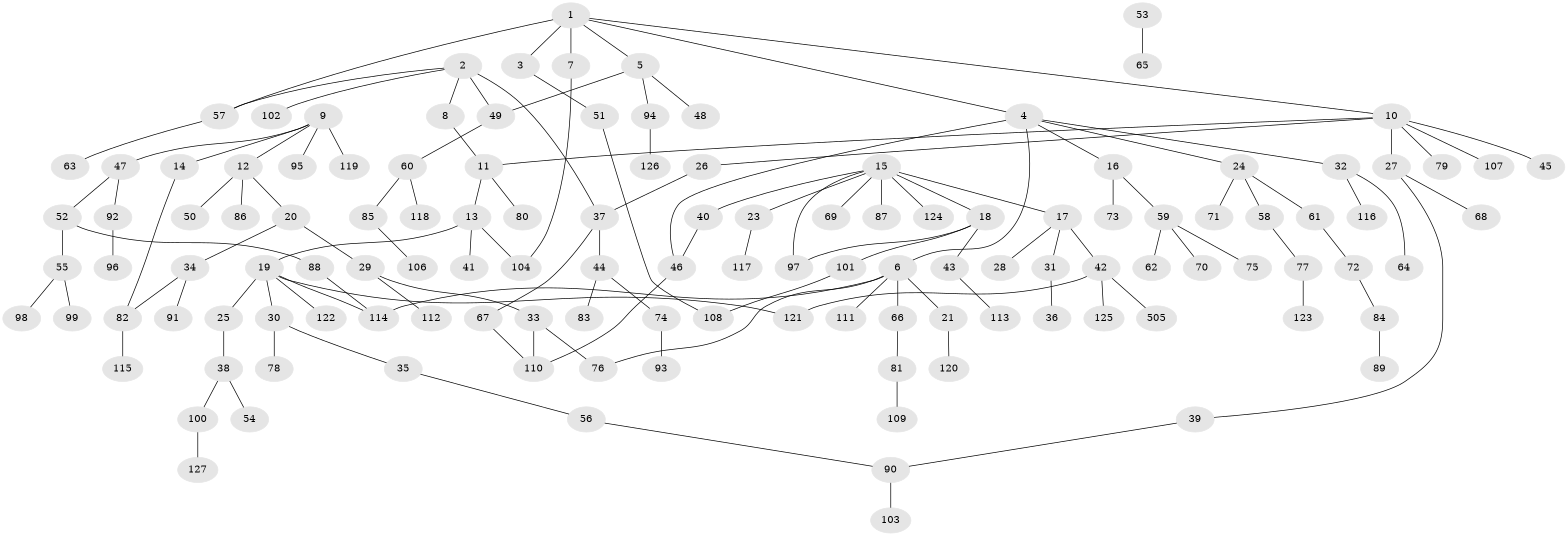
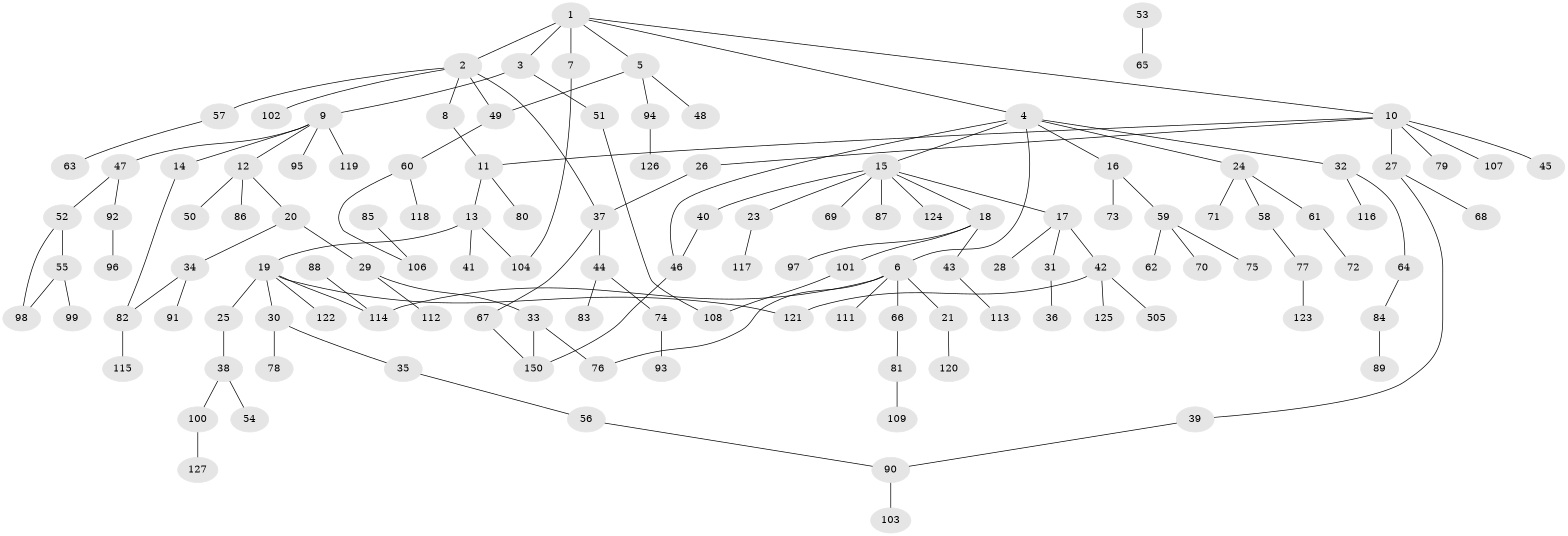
edge "1" -- "57": now "1" -- "2"
edge "3" -- "9": added
edge "60" -- "85": now "60" -- "106"
edge "15" -- "97": now "15" -- "4"
edge "52" -- "88": now "52" -- "98"
edge "72" -- "84": now "64" -- "84"
node "110": label "110" -> "150"
